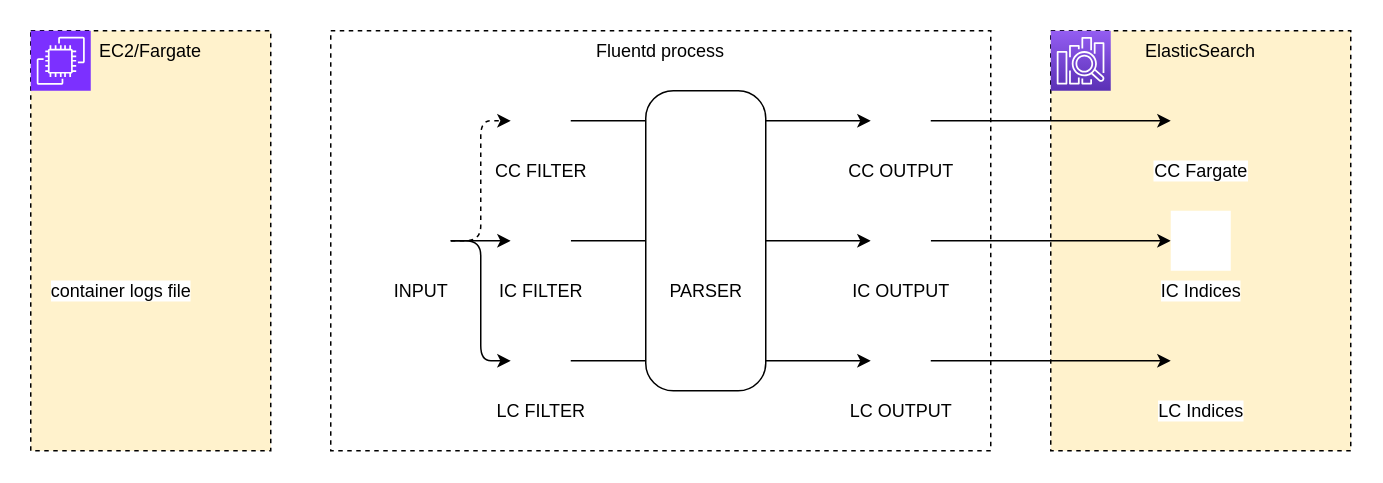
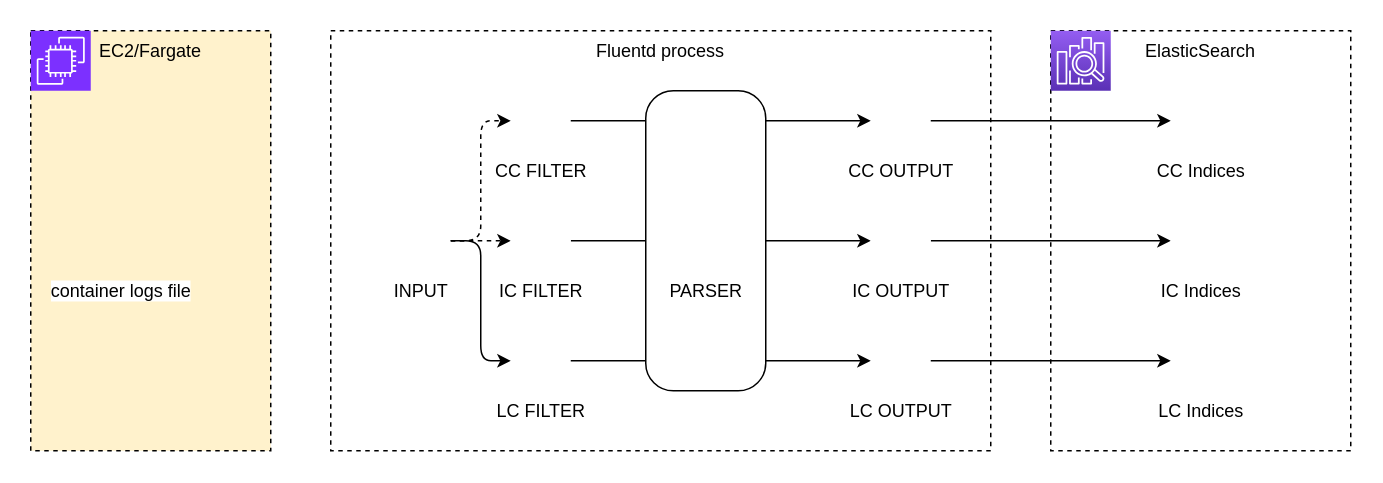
node "ElasticSearch": fillcolor #fff2cc -> #ffffff
node "CC Fargate": label "CC Fargate" -> "CC Indices"
edge "INPUT" -> "IC FILTER": style solid -> dashed
